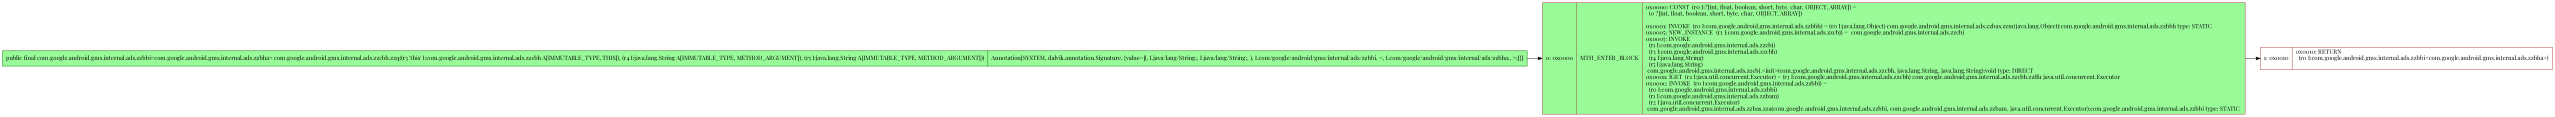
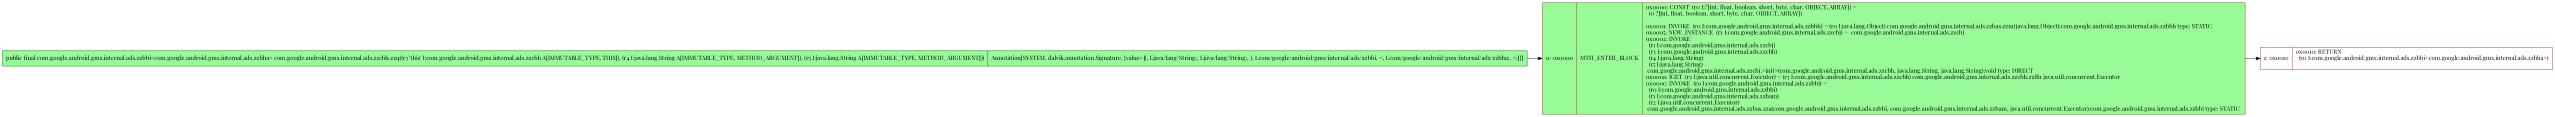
node "0: 0x0000": text "0x0007: INVOKE" -> "0x0002: INVOKE"
